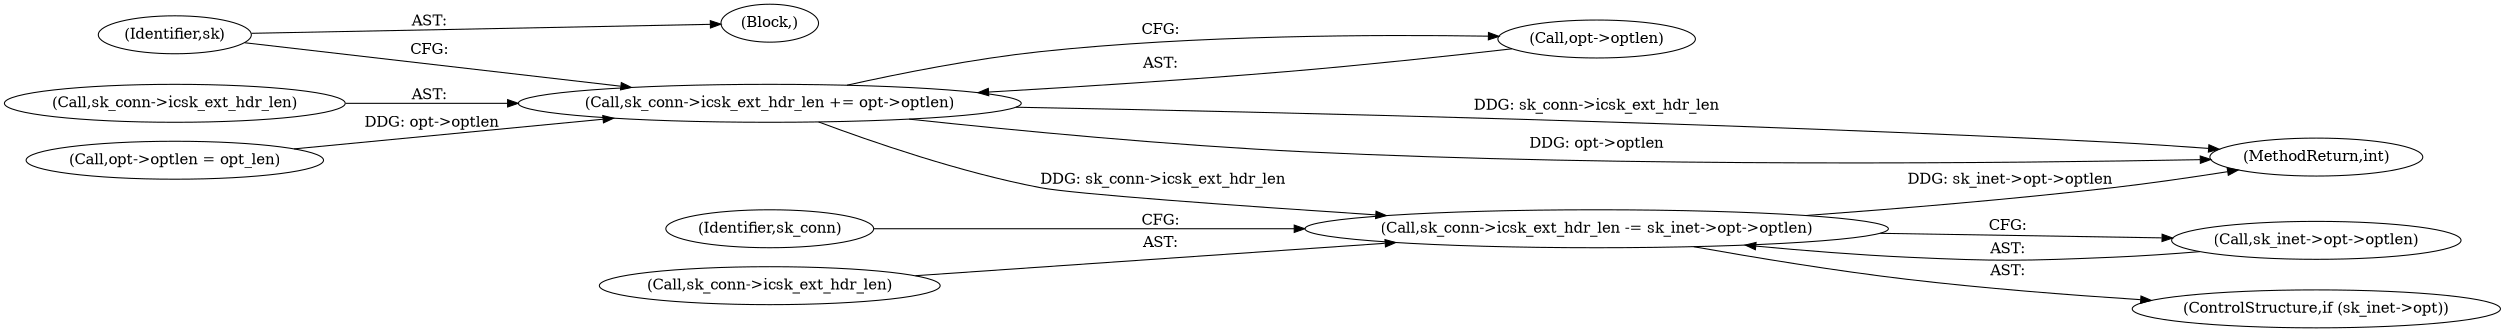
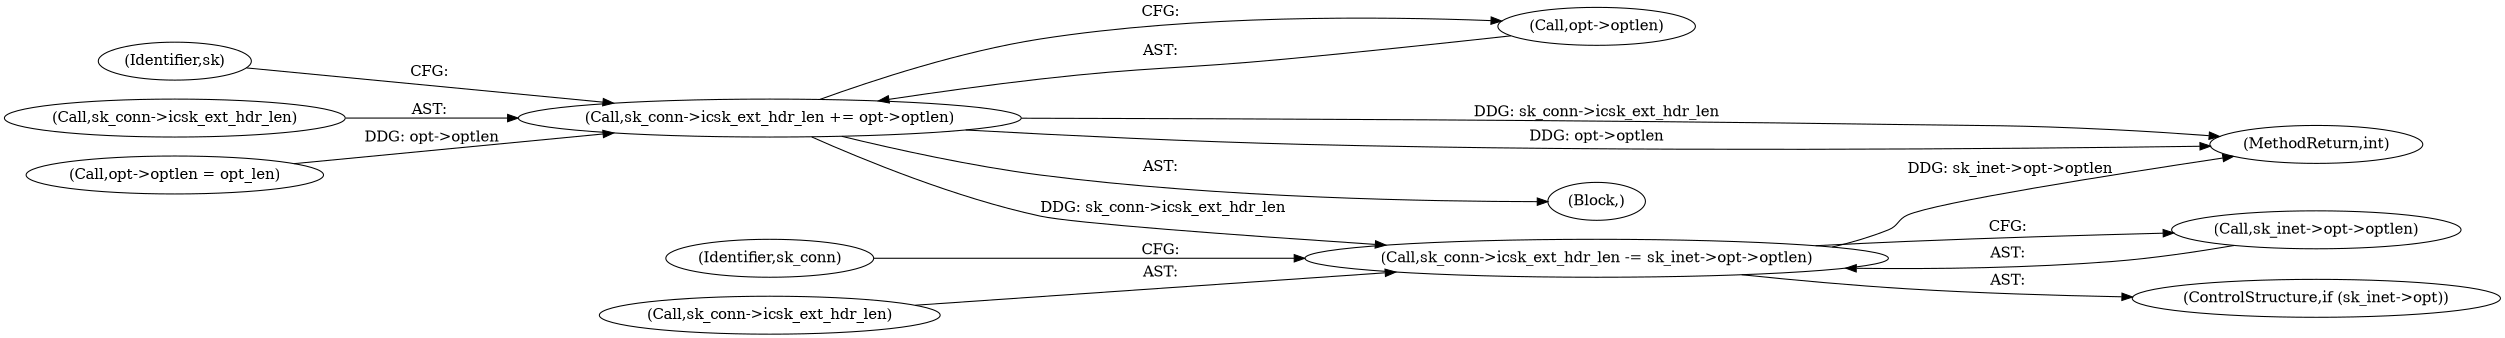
edge "(Identifier,sk)" -> "(Block,)": now "(Call,sk_conn->icsk_ext_hdr_len += opt->optlen)" -> "(Block,)"
